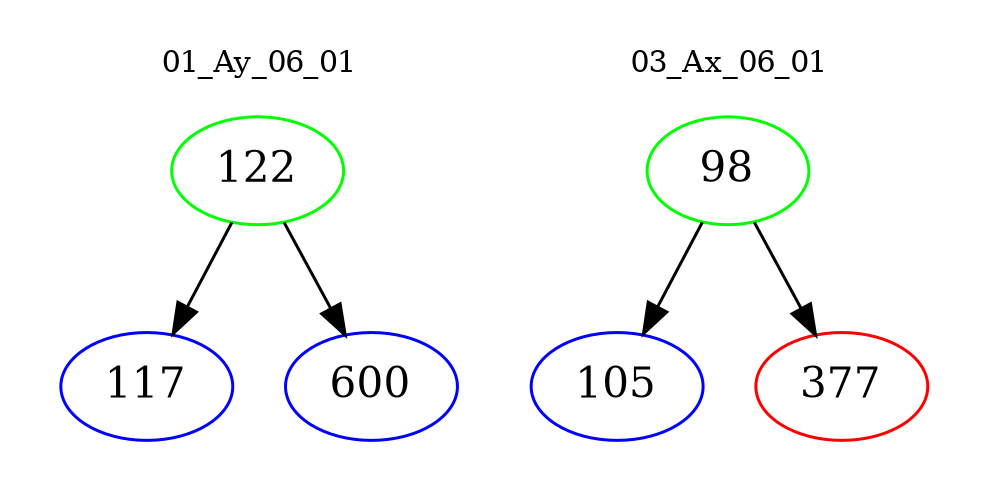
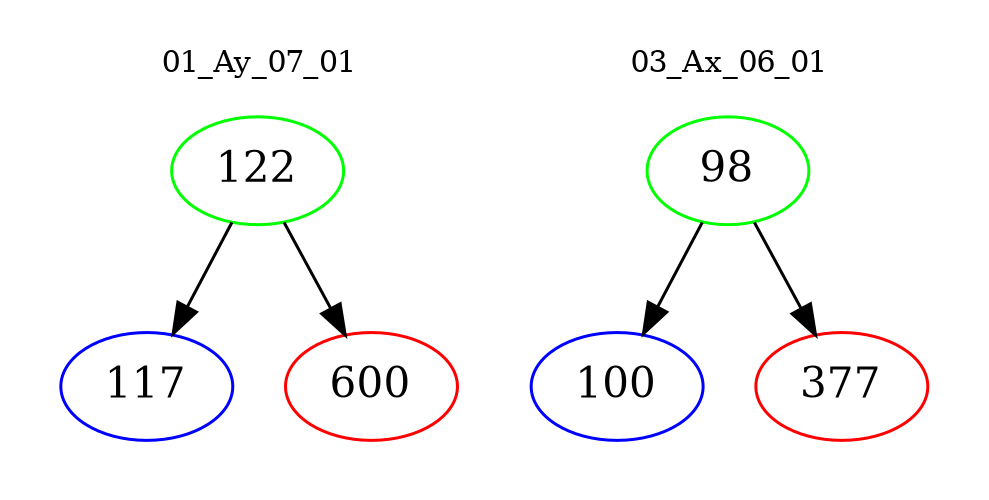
cluster "01_Ay_06_01": label "01_Ay_06_01" -> "01_Ay_07_01"
node "600": color blue -> red
node "105": label "105" -> "100"
